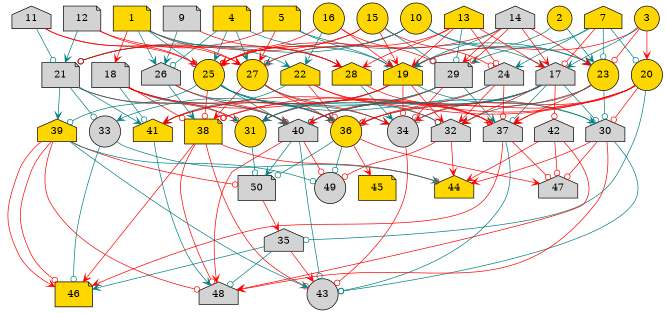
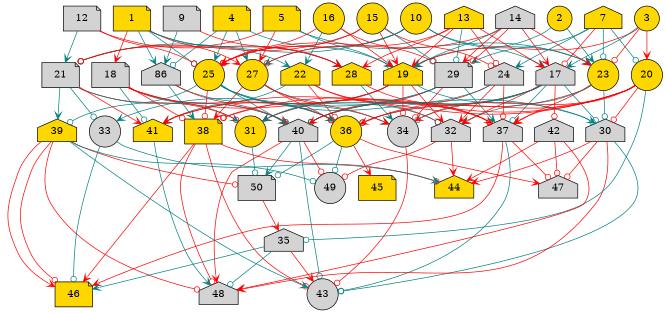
node "11": removed
node "26": label "26" -> "86"
edge "21" -> "41": color teal -> red
